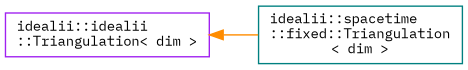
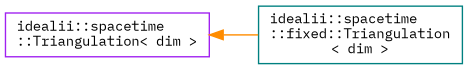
node "idealii::idealii ::Triangulation< dim >": label "idealii::idealii ::Triangulation< dim >" -> "idealii::spacetime ::Triangulation< dim >"
